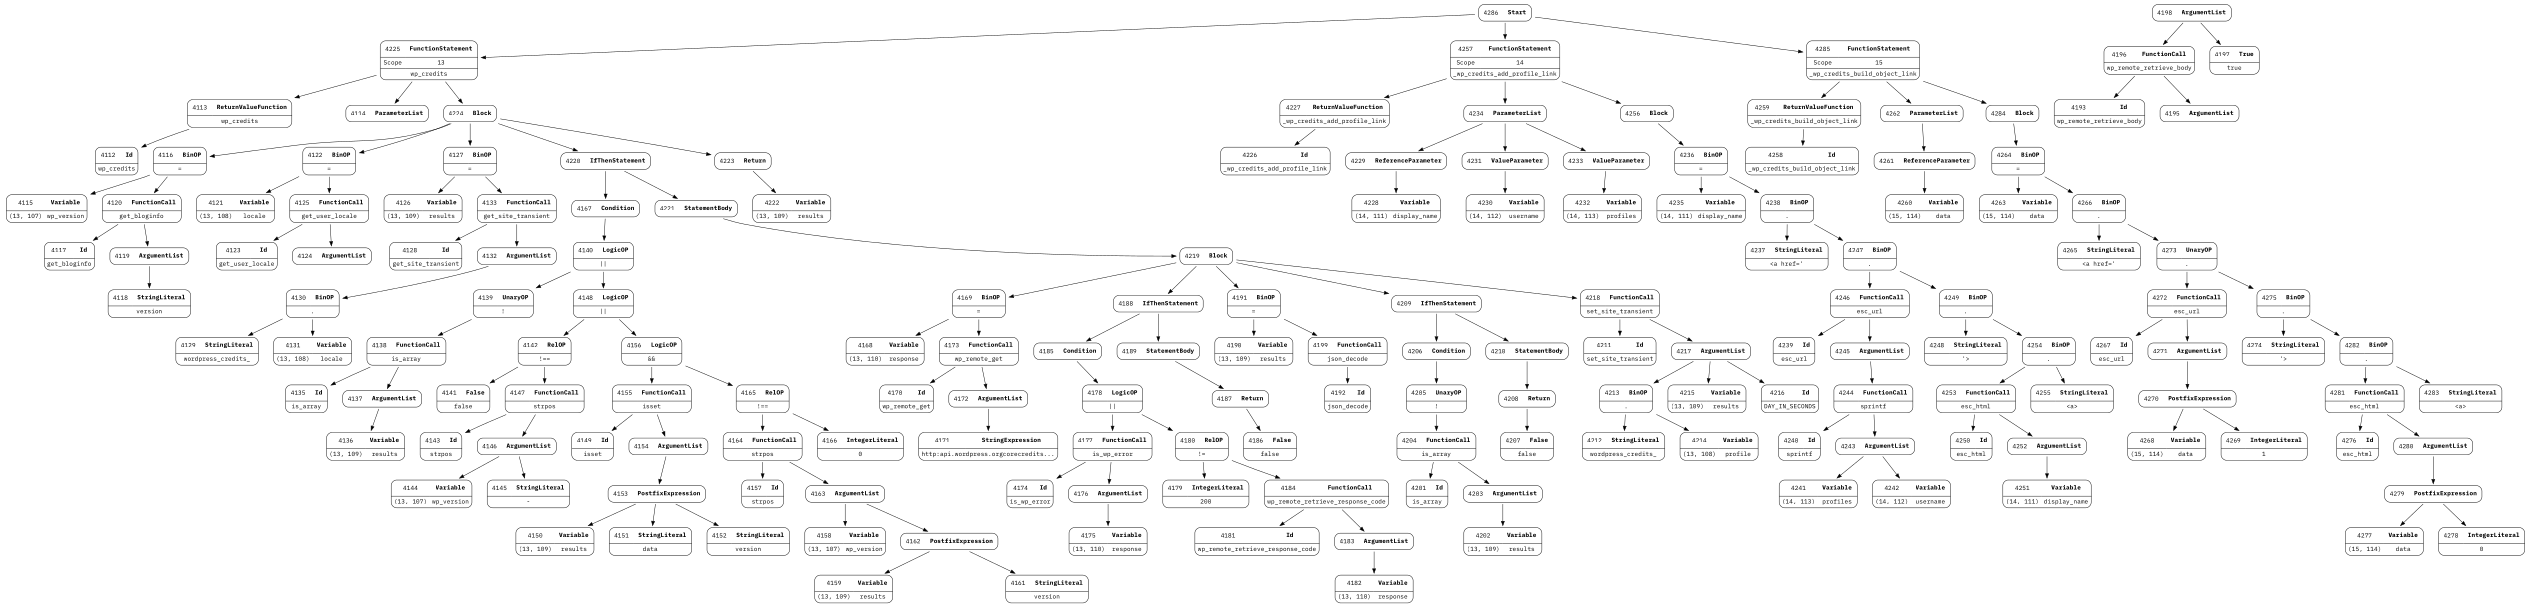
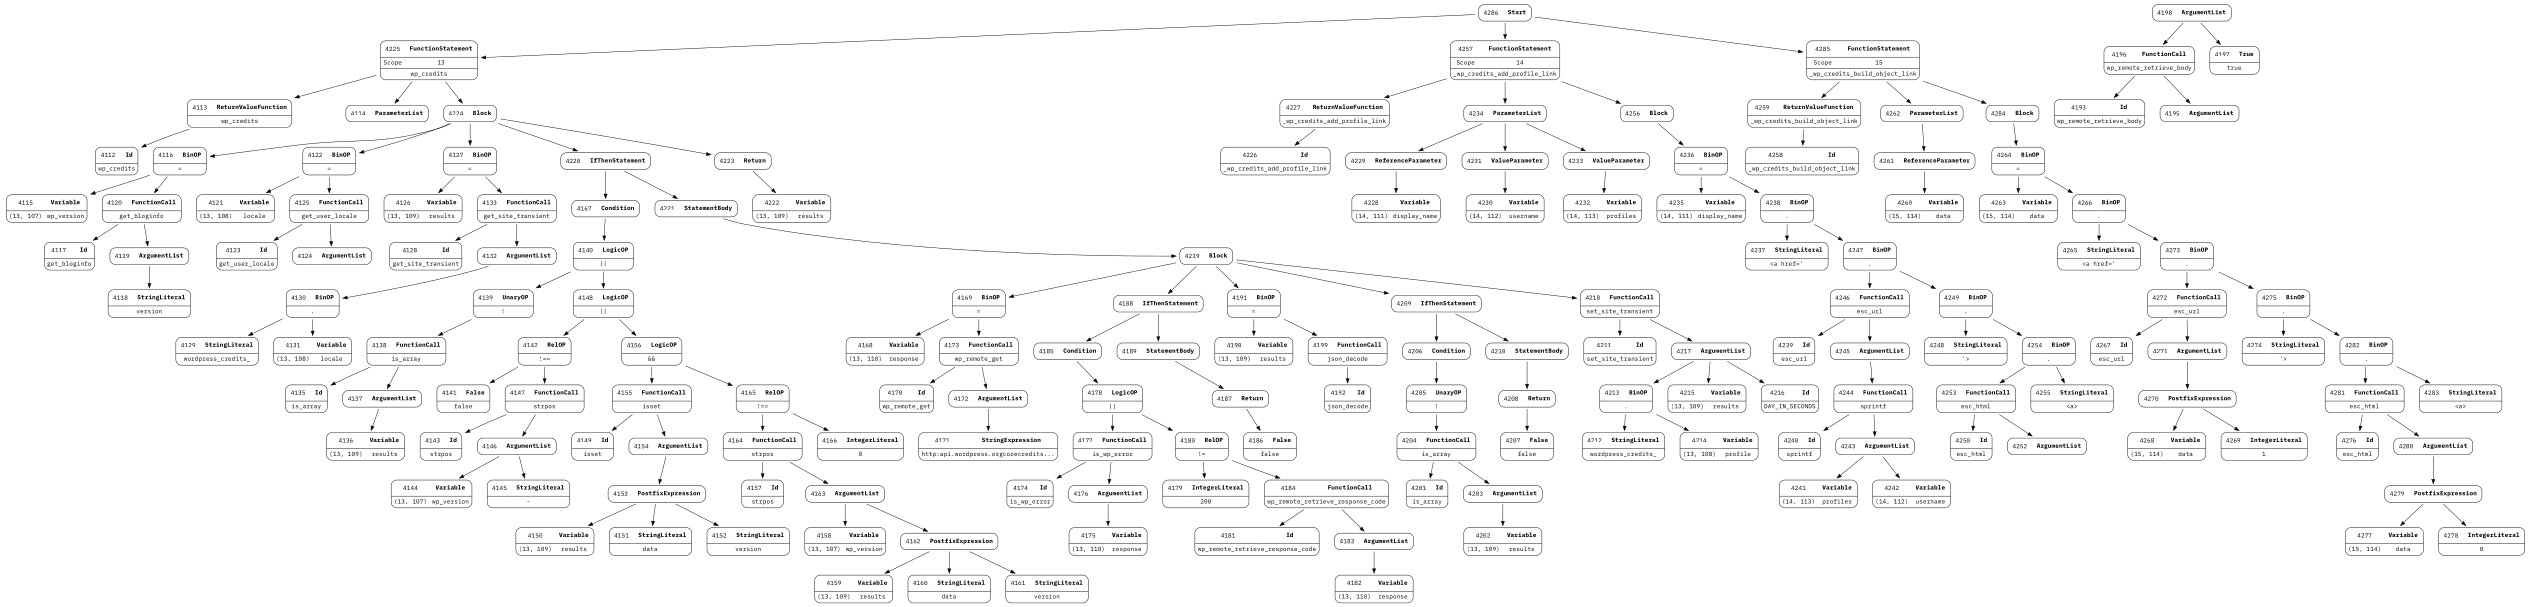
node "4273": text "UnaryOP" -> "BinOP"
node "4251": removed
node "4160": added
